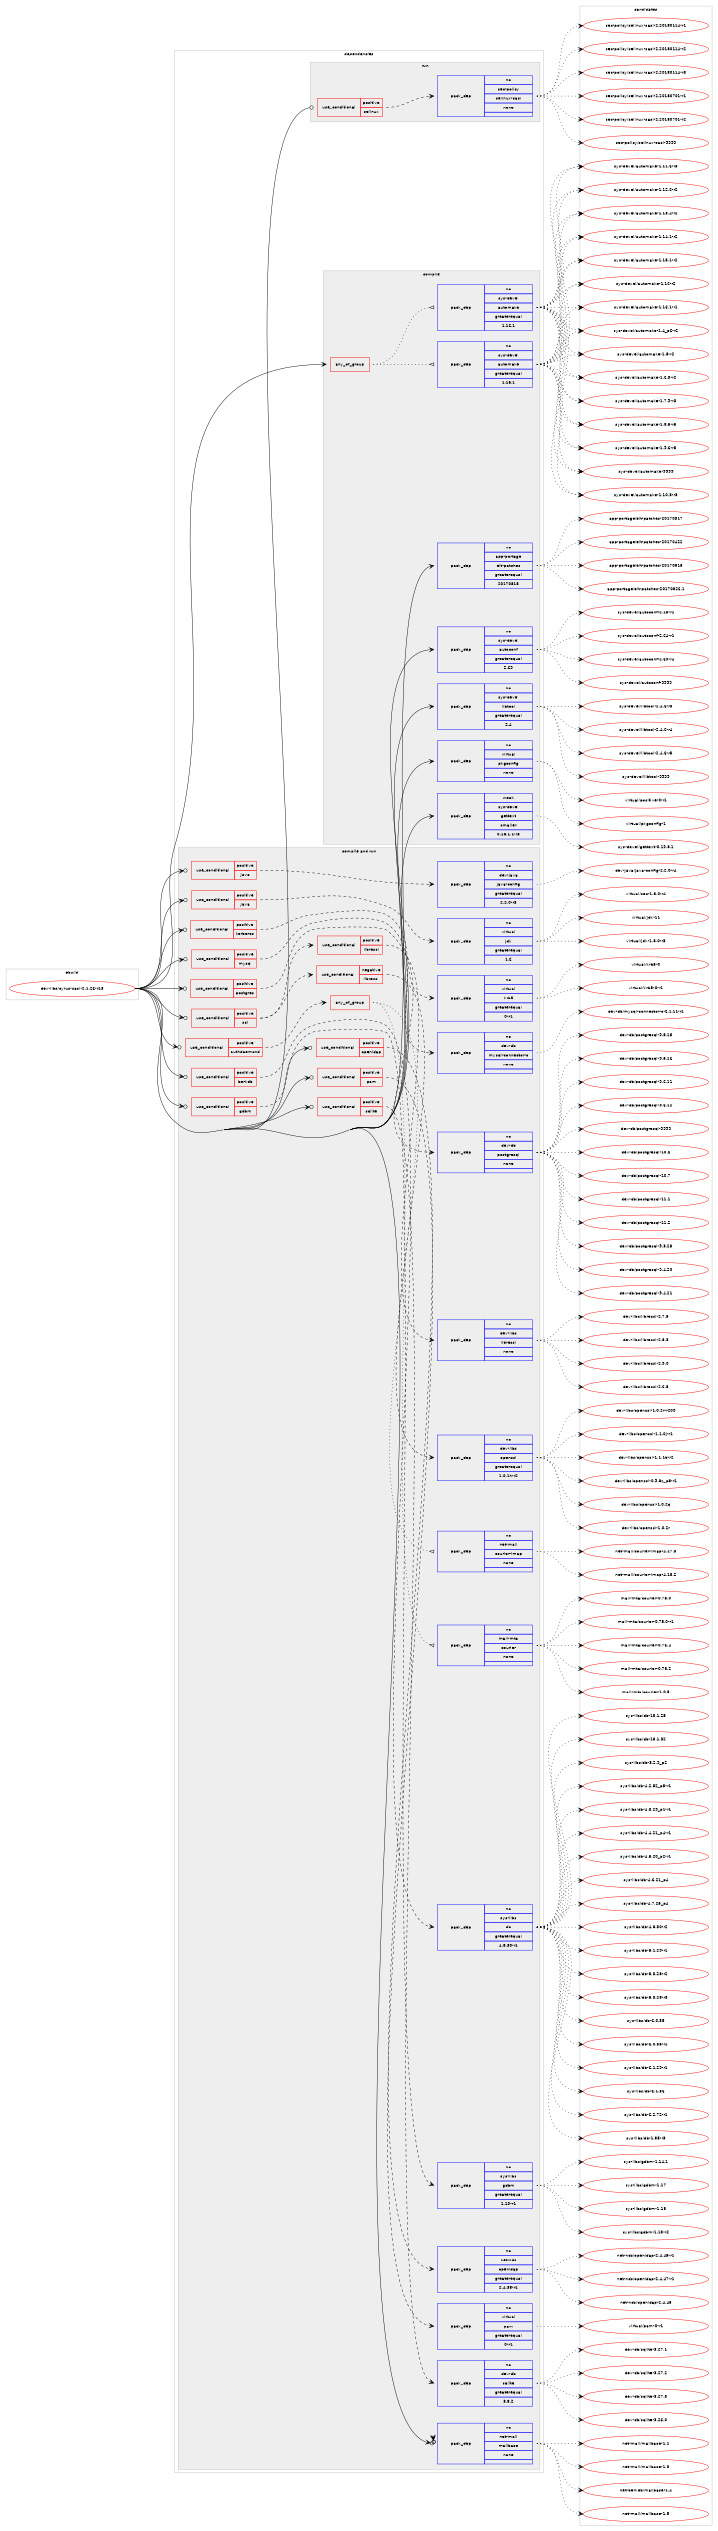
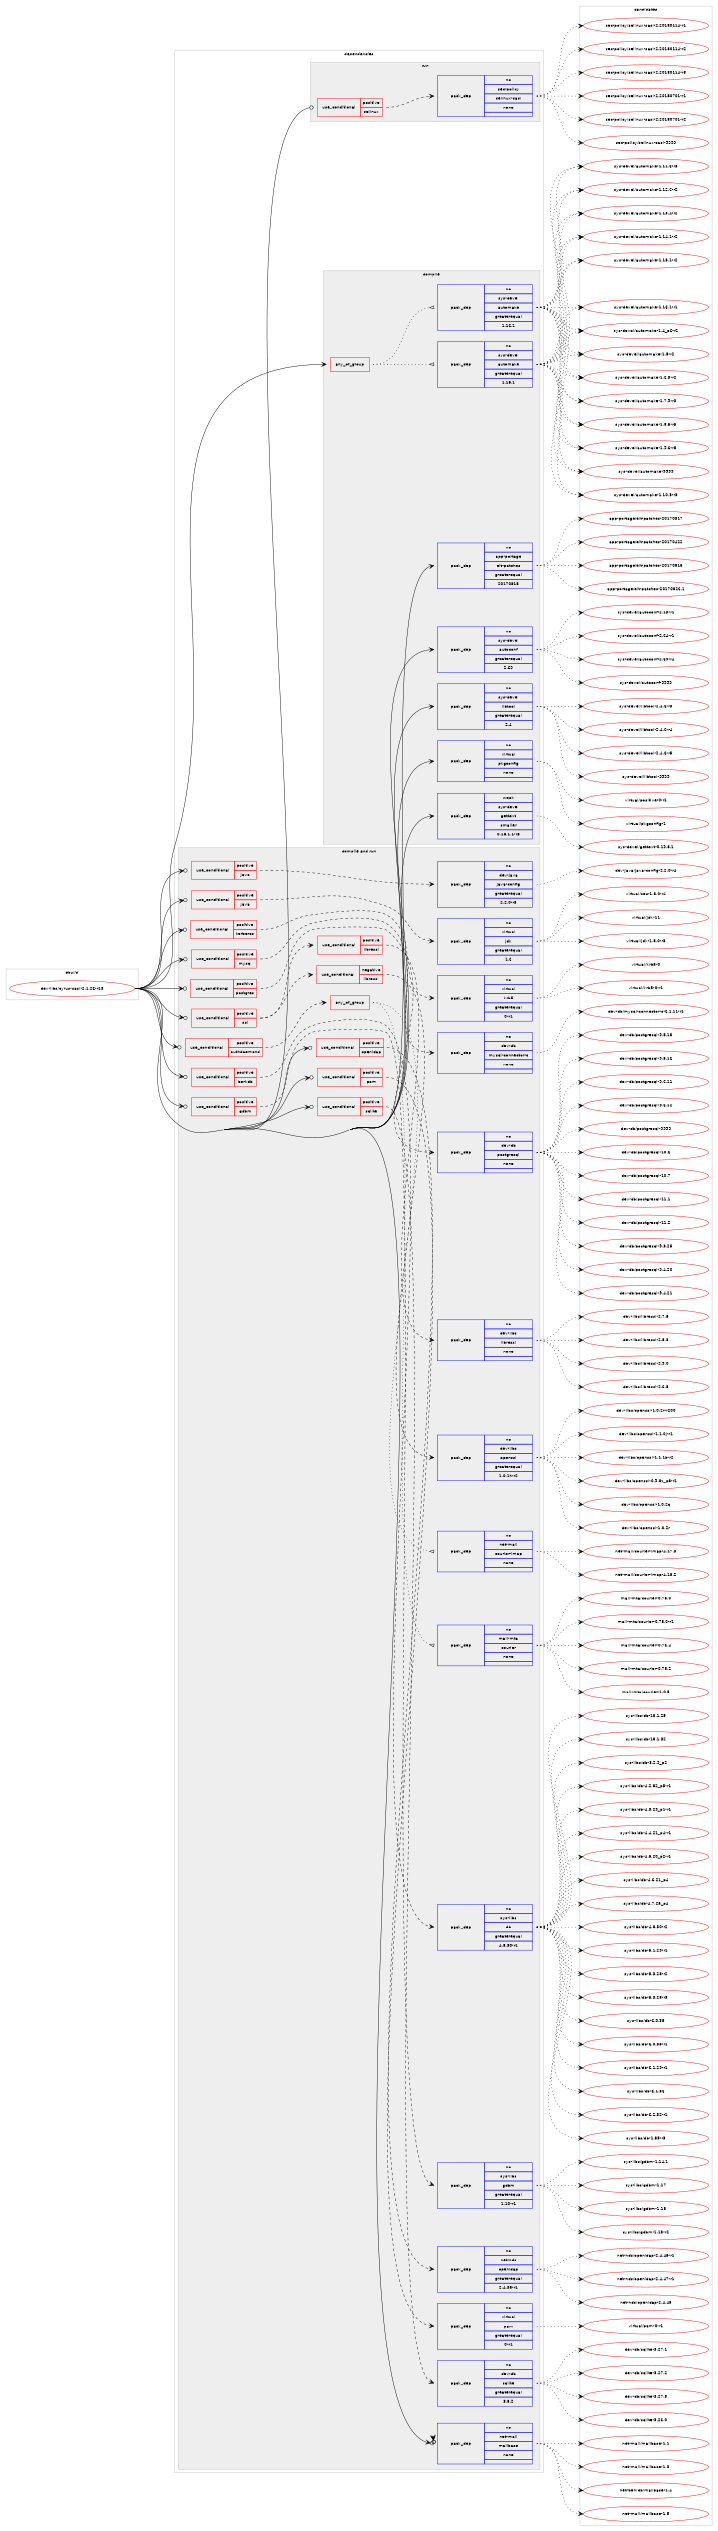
node "sys-devel/automake-1.16-r2": removed
node "sys-libs/db-6.2.72-r1": label "sys-libs/db-6.2.72-r1" -> "sys-libs/db-6.2.32-r1"
